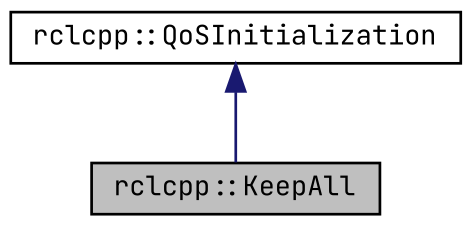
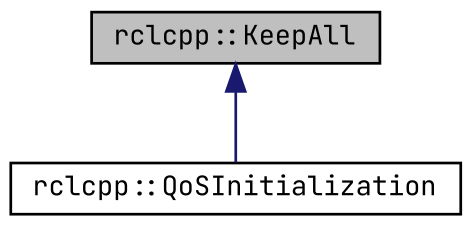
edge "rclcpp::KeepAll" -> "rclcpp::QoSInitialization": reversed
